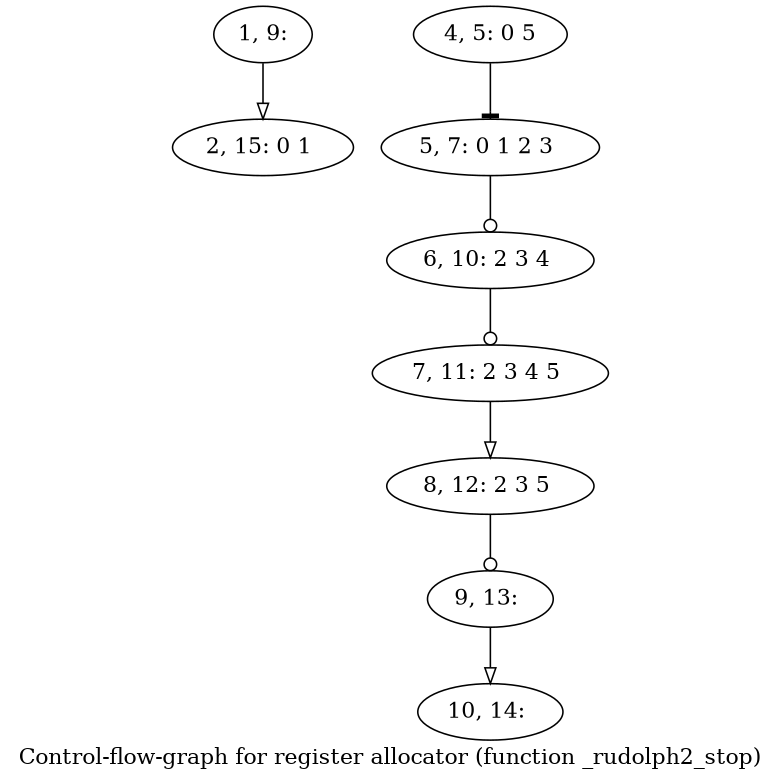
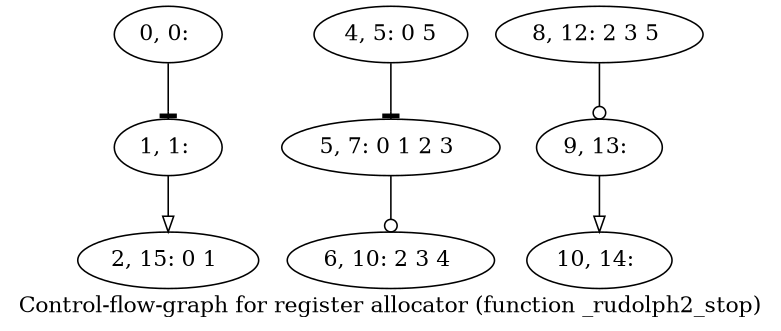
node "0, 0:": added
node "1, 9:": label "1, 9:" -> "1, 1:"
node "7, 11: 2 3 4 5": removed
